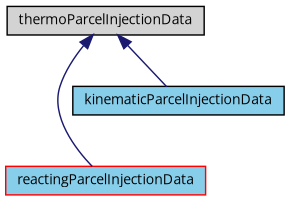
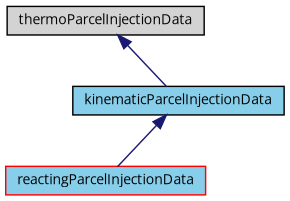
edge "reactingParcelInjectionData" -> "thermoParcelInjectionData": now "reactingParcelInjectionData" -> "kinematicParcelInjectionData"
